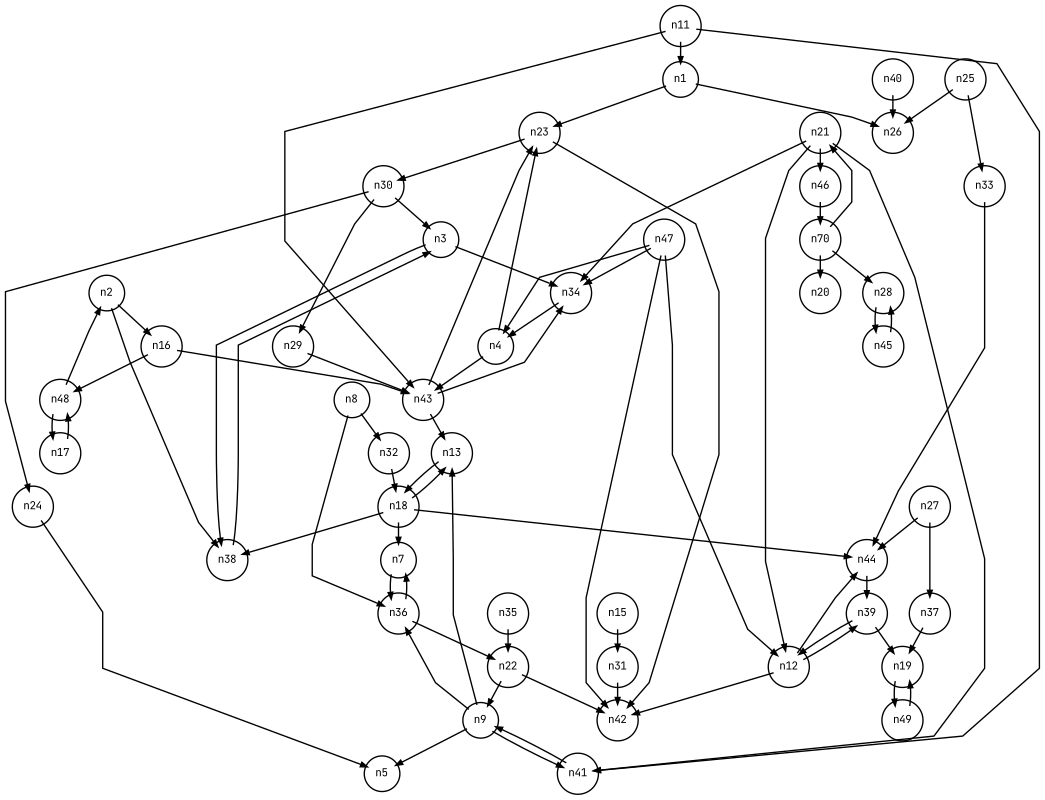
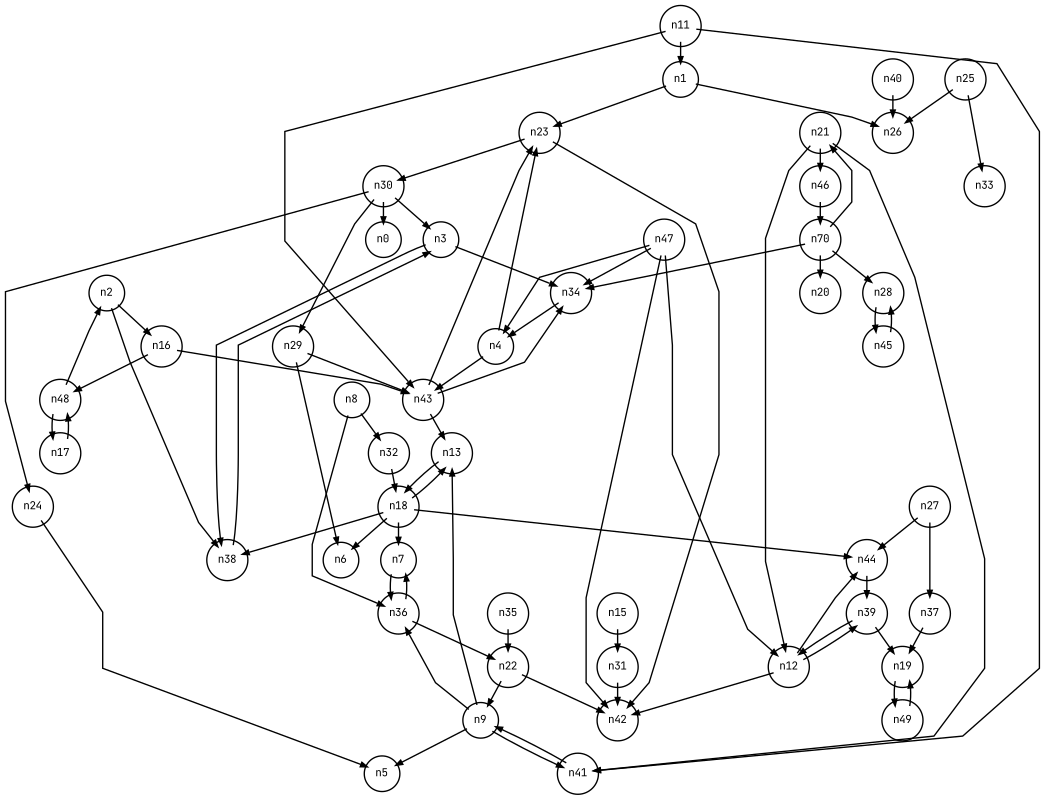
edge "n21" -> "n34": now "n70" -> "n34"
node "n0": added
edge "n33" -> "n44": removed
node "n6": added
